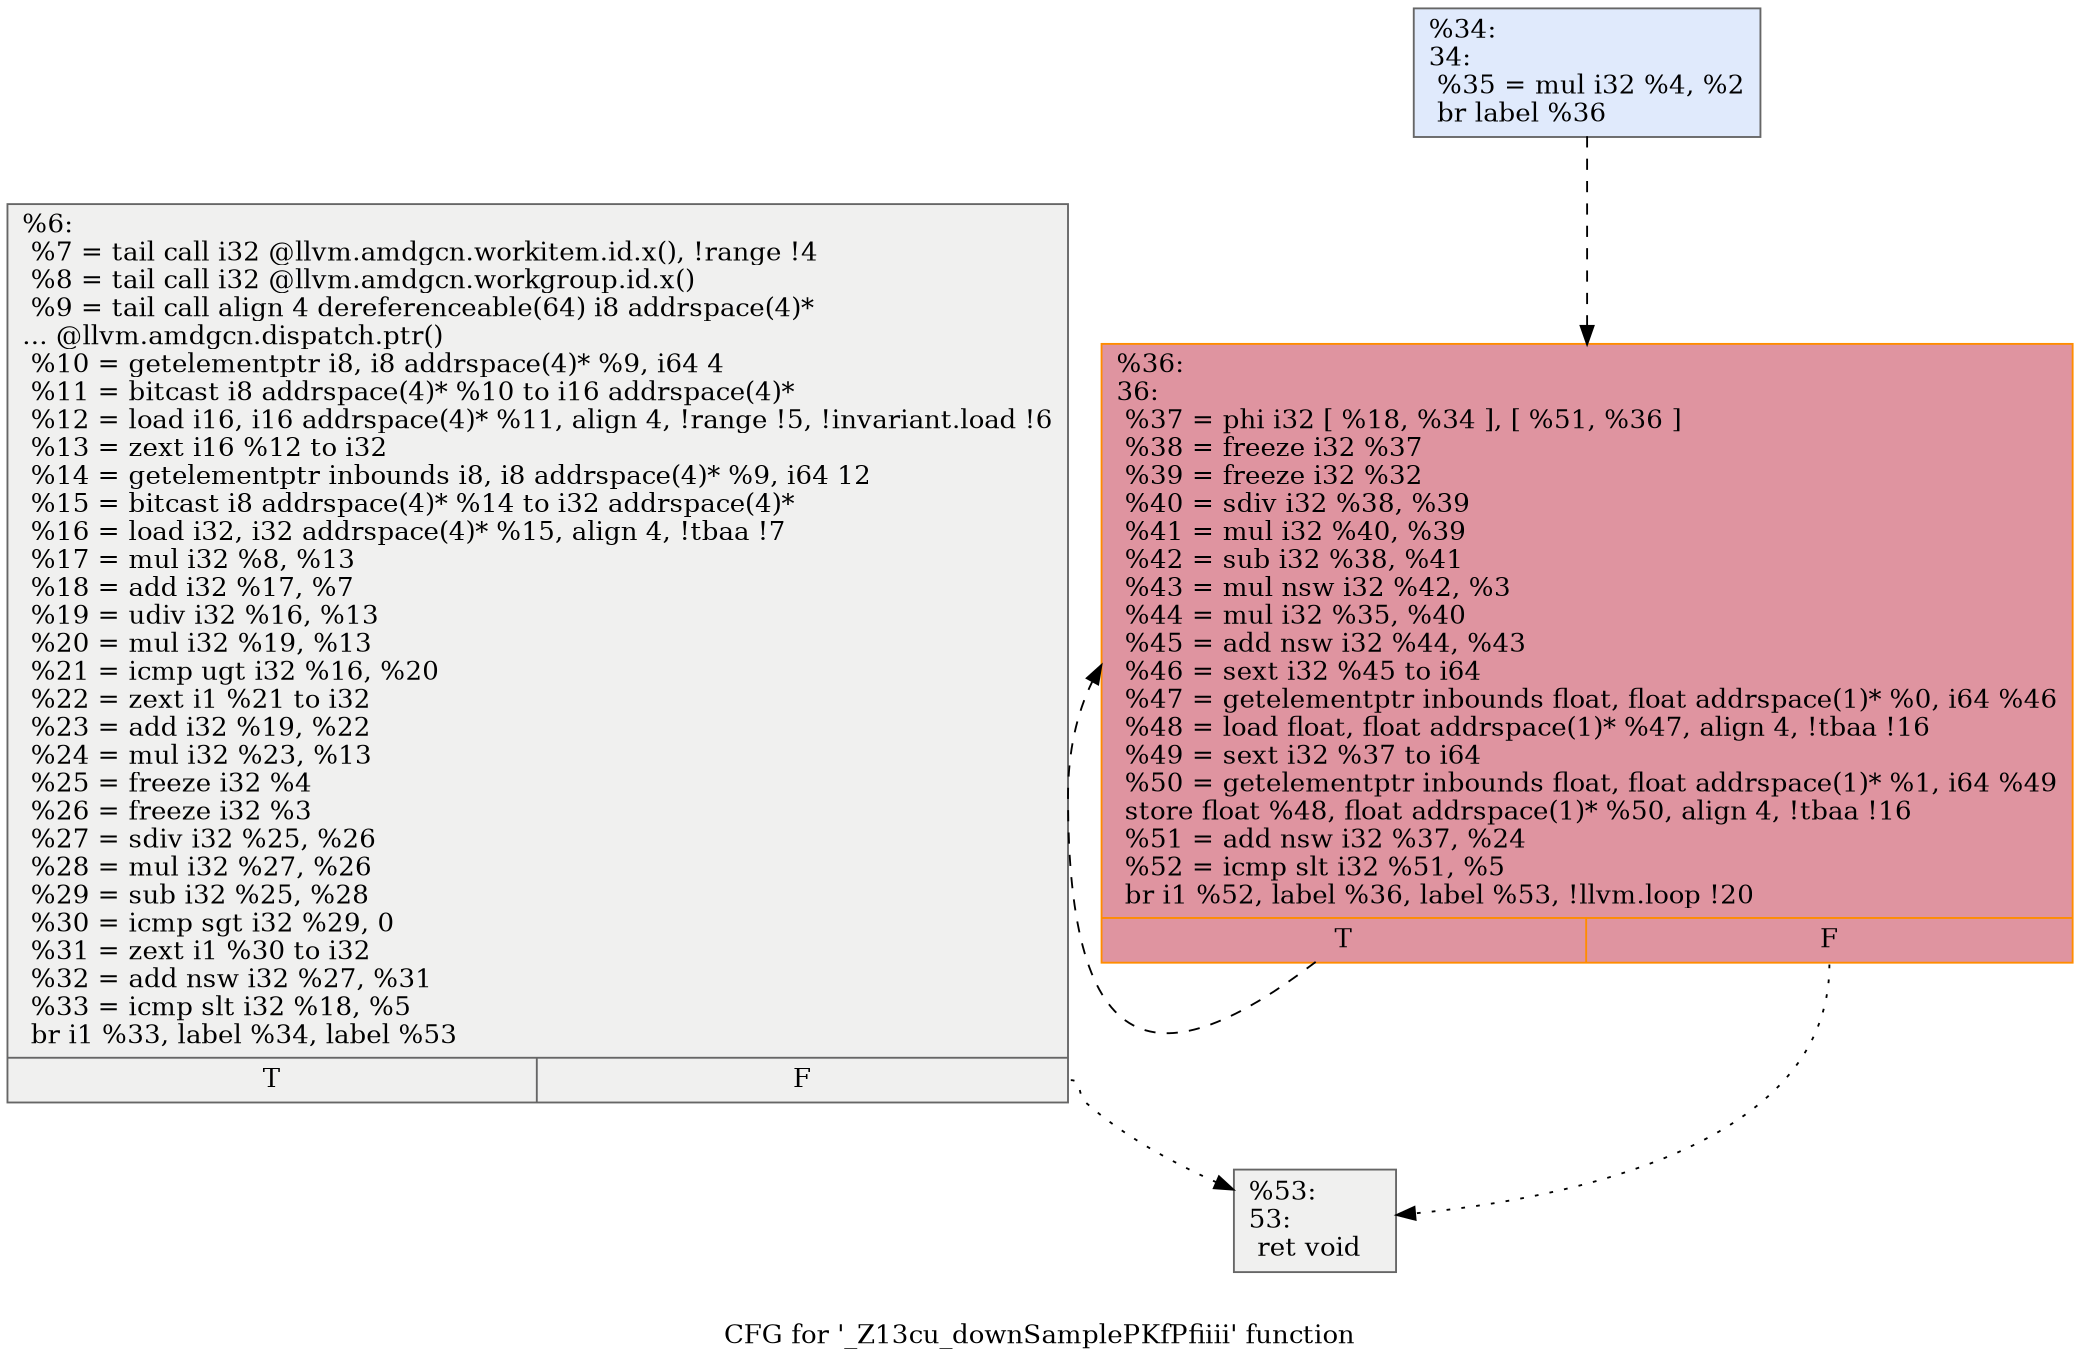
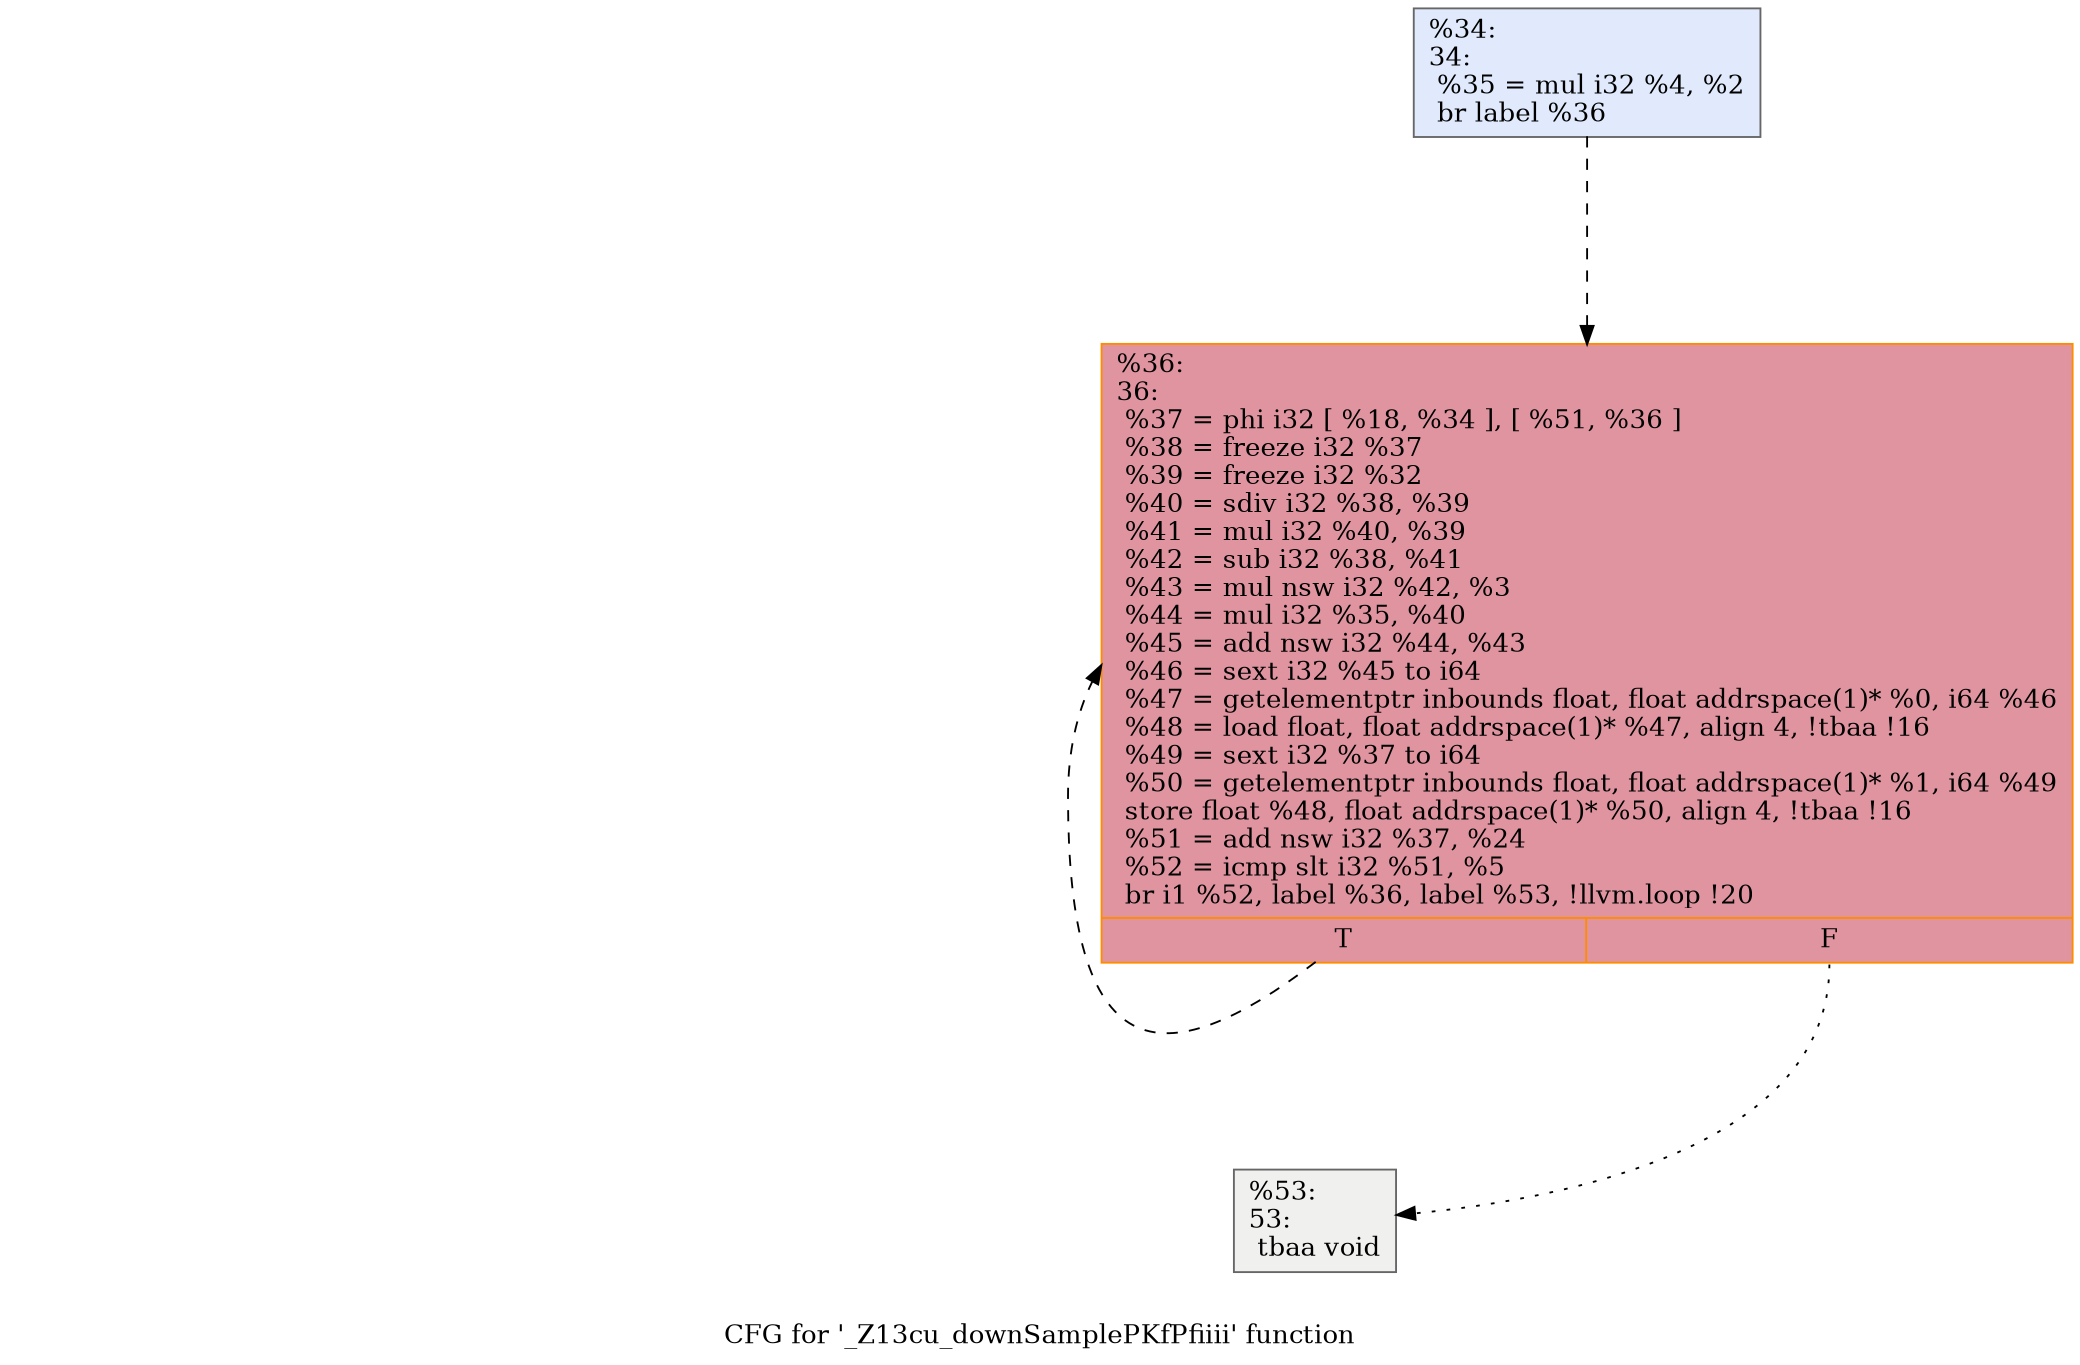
node "%6:": removed
node "%53:": text "ret void" -> "tbaa void"
